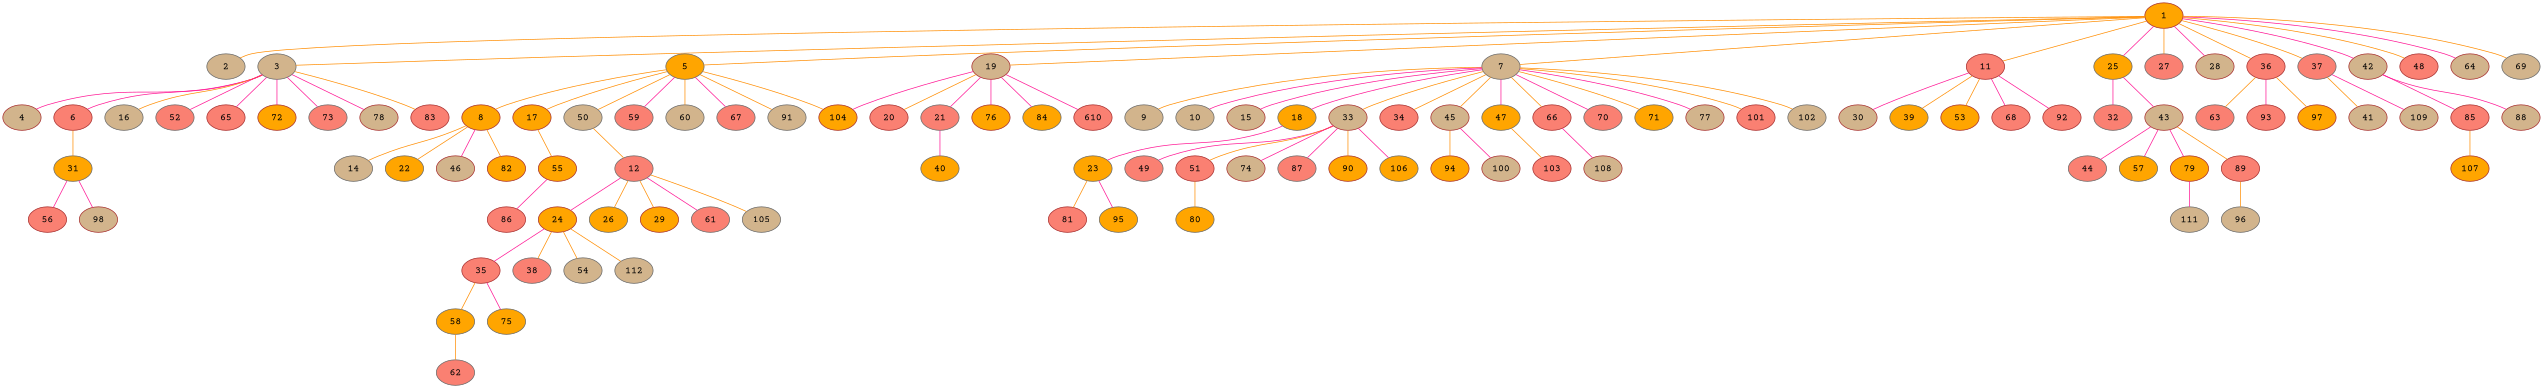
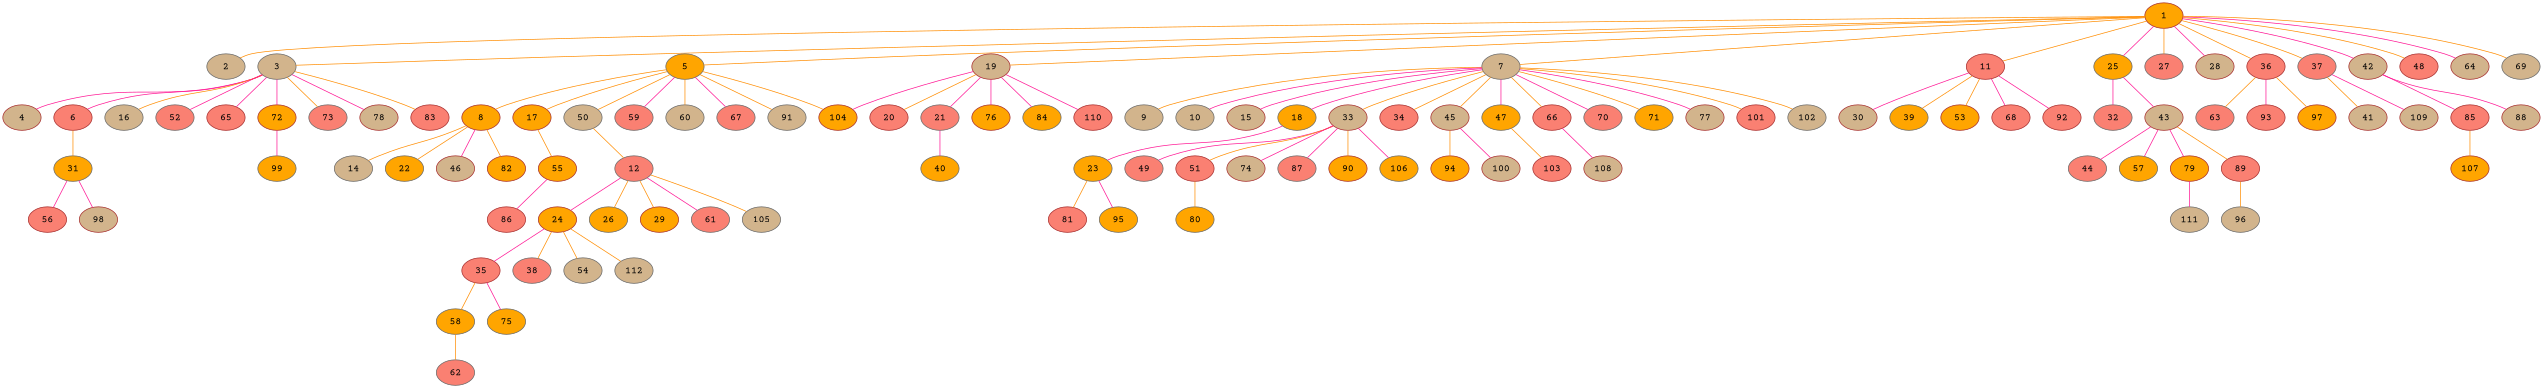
edge "3" -- "73": color deeppink -> darkorange
node "610": label "610" -> "110"
node "99": added
